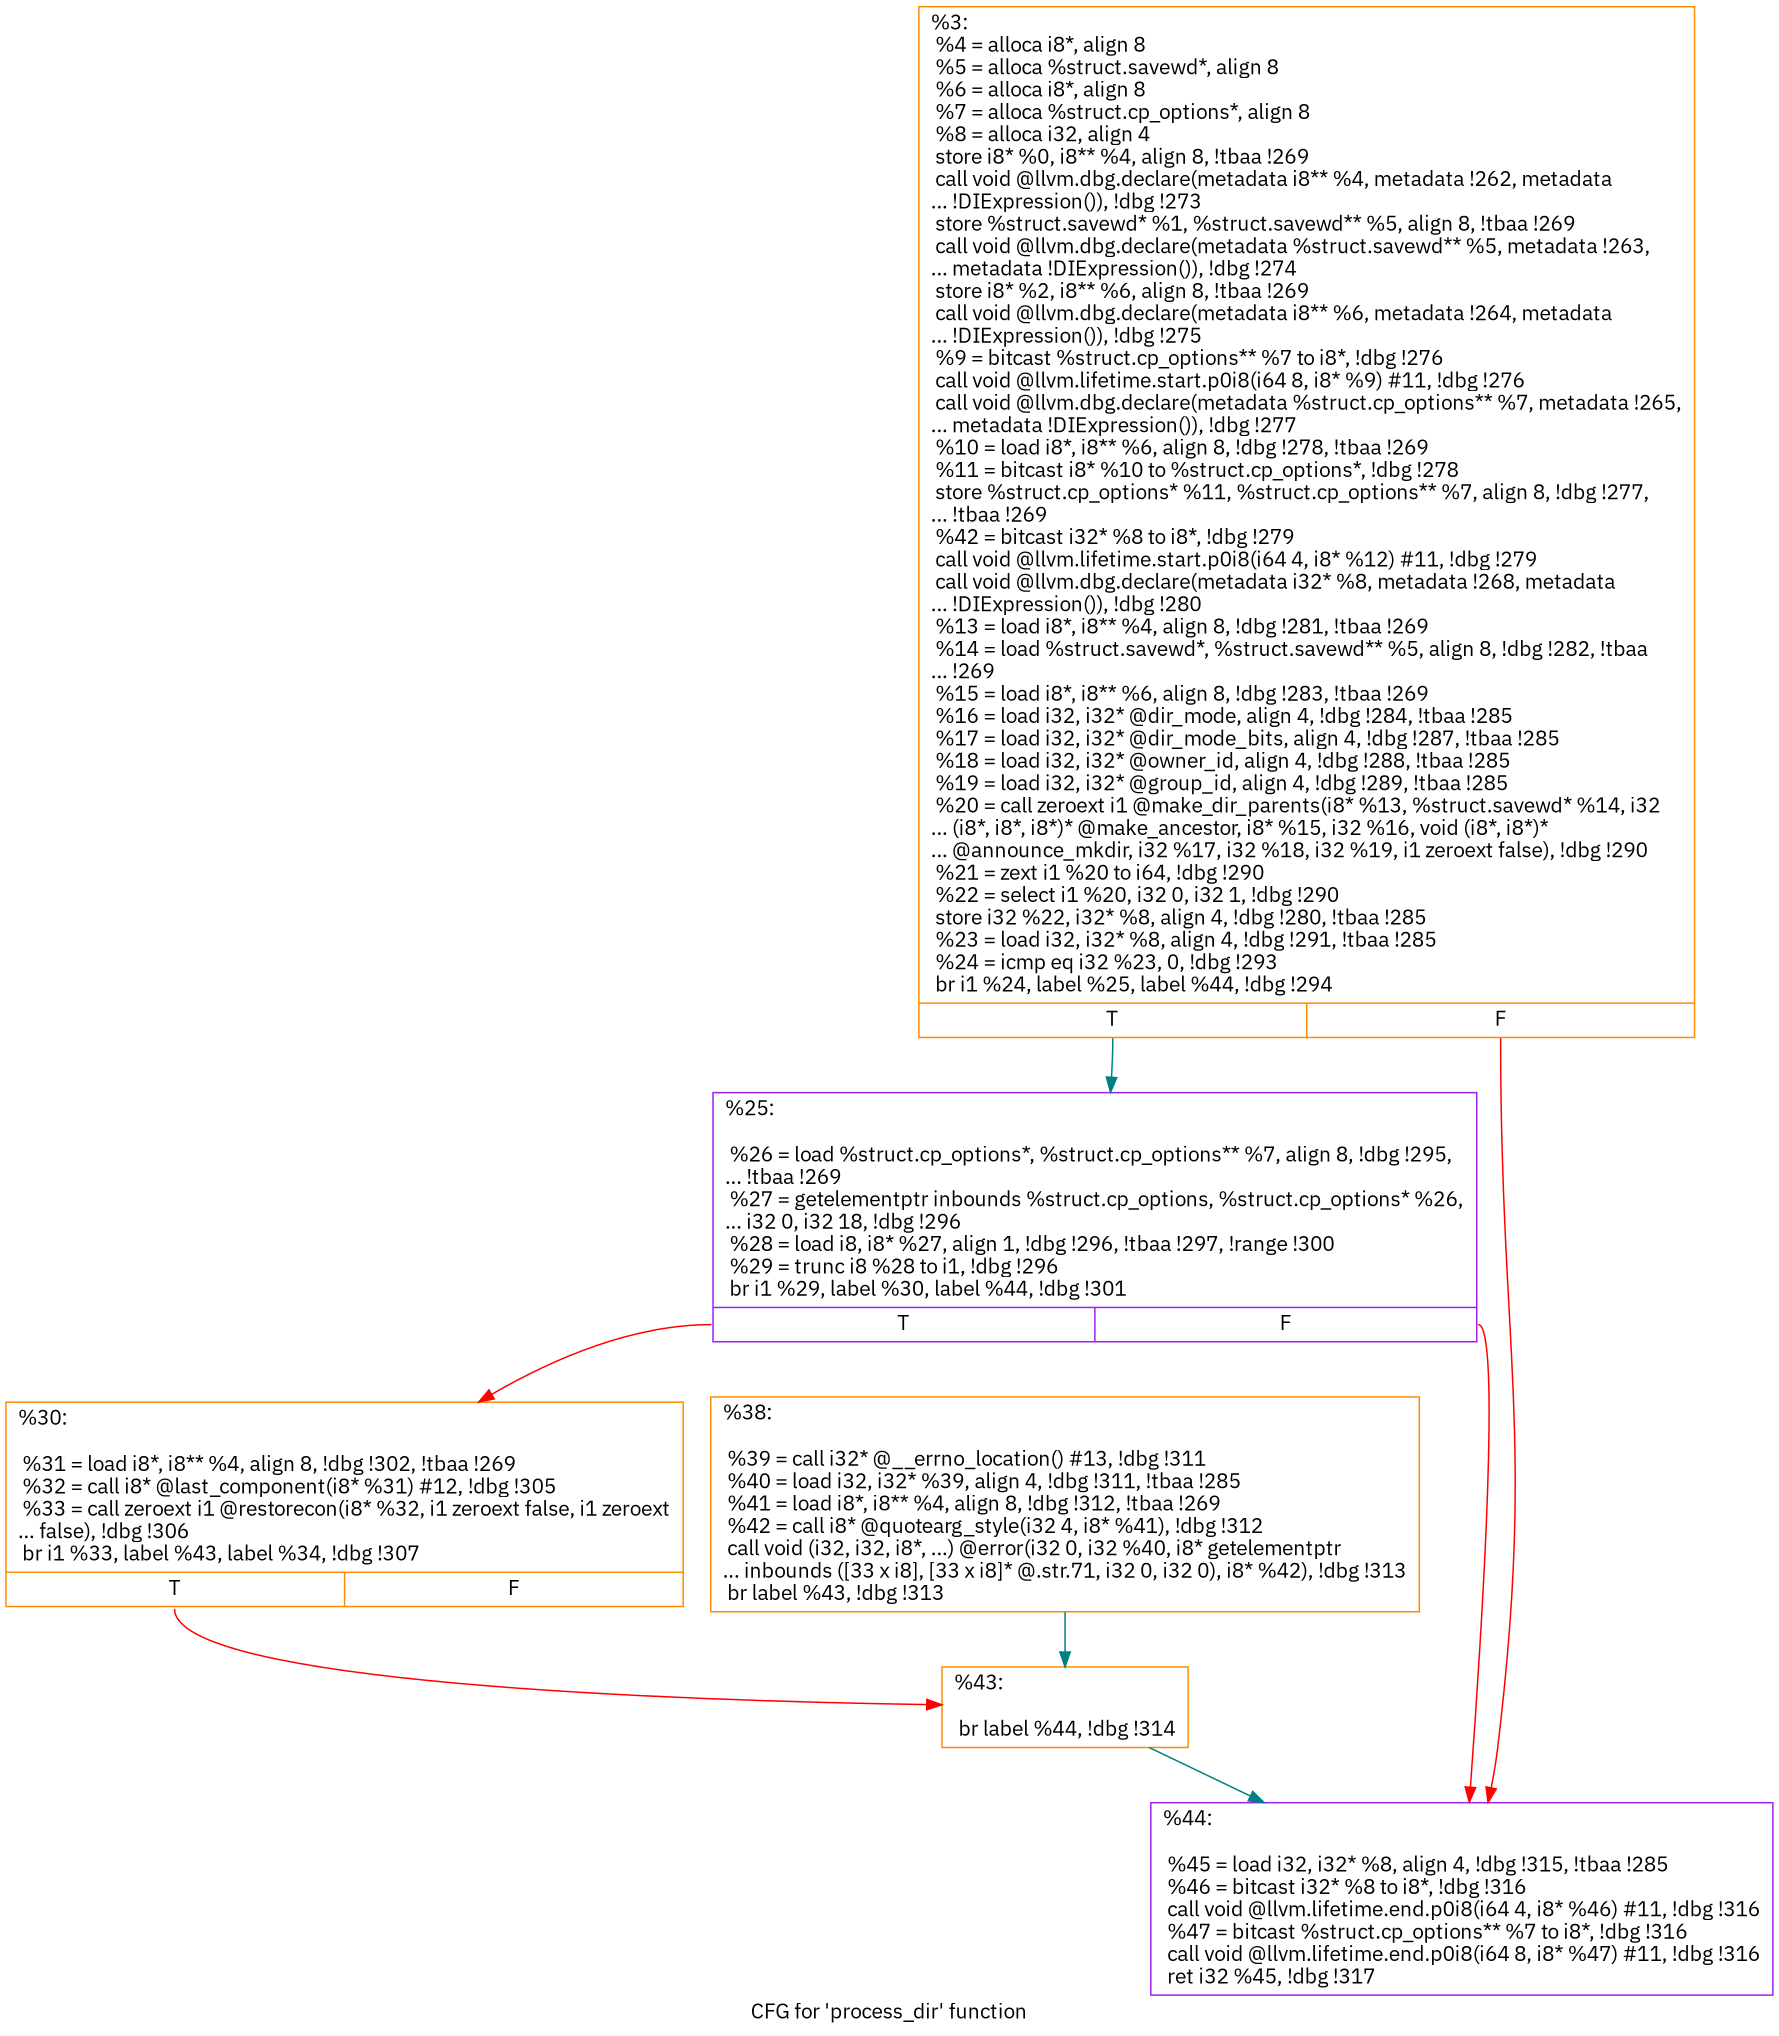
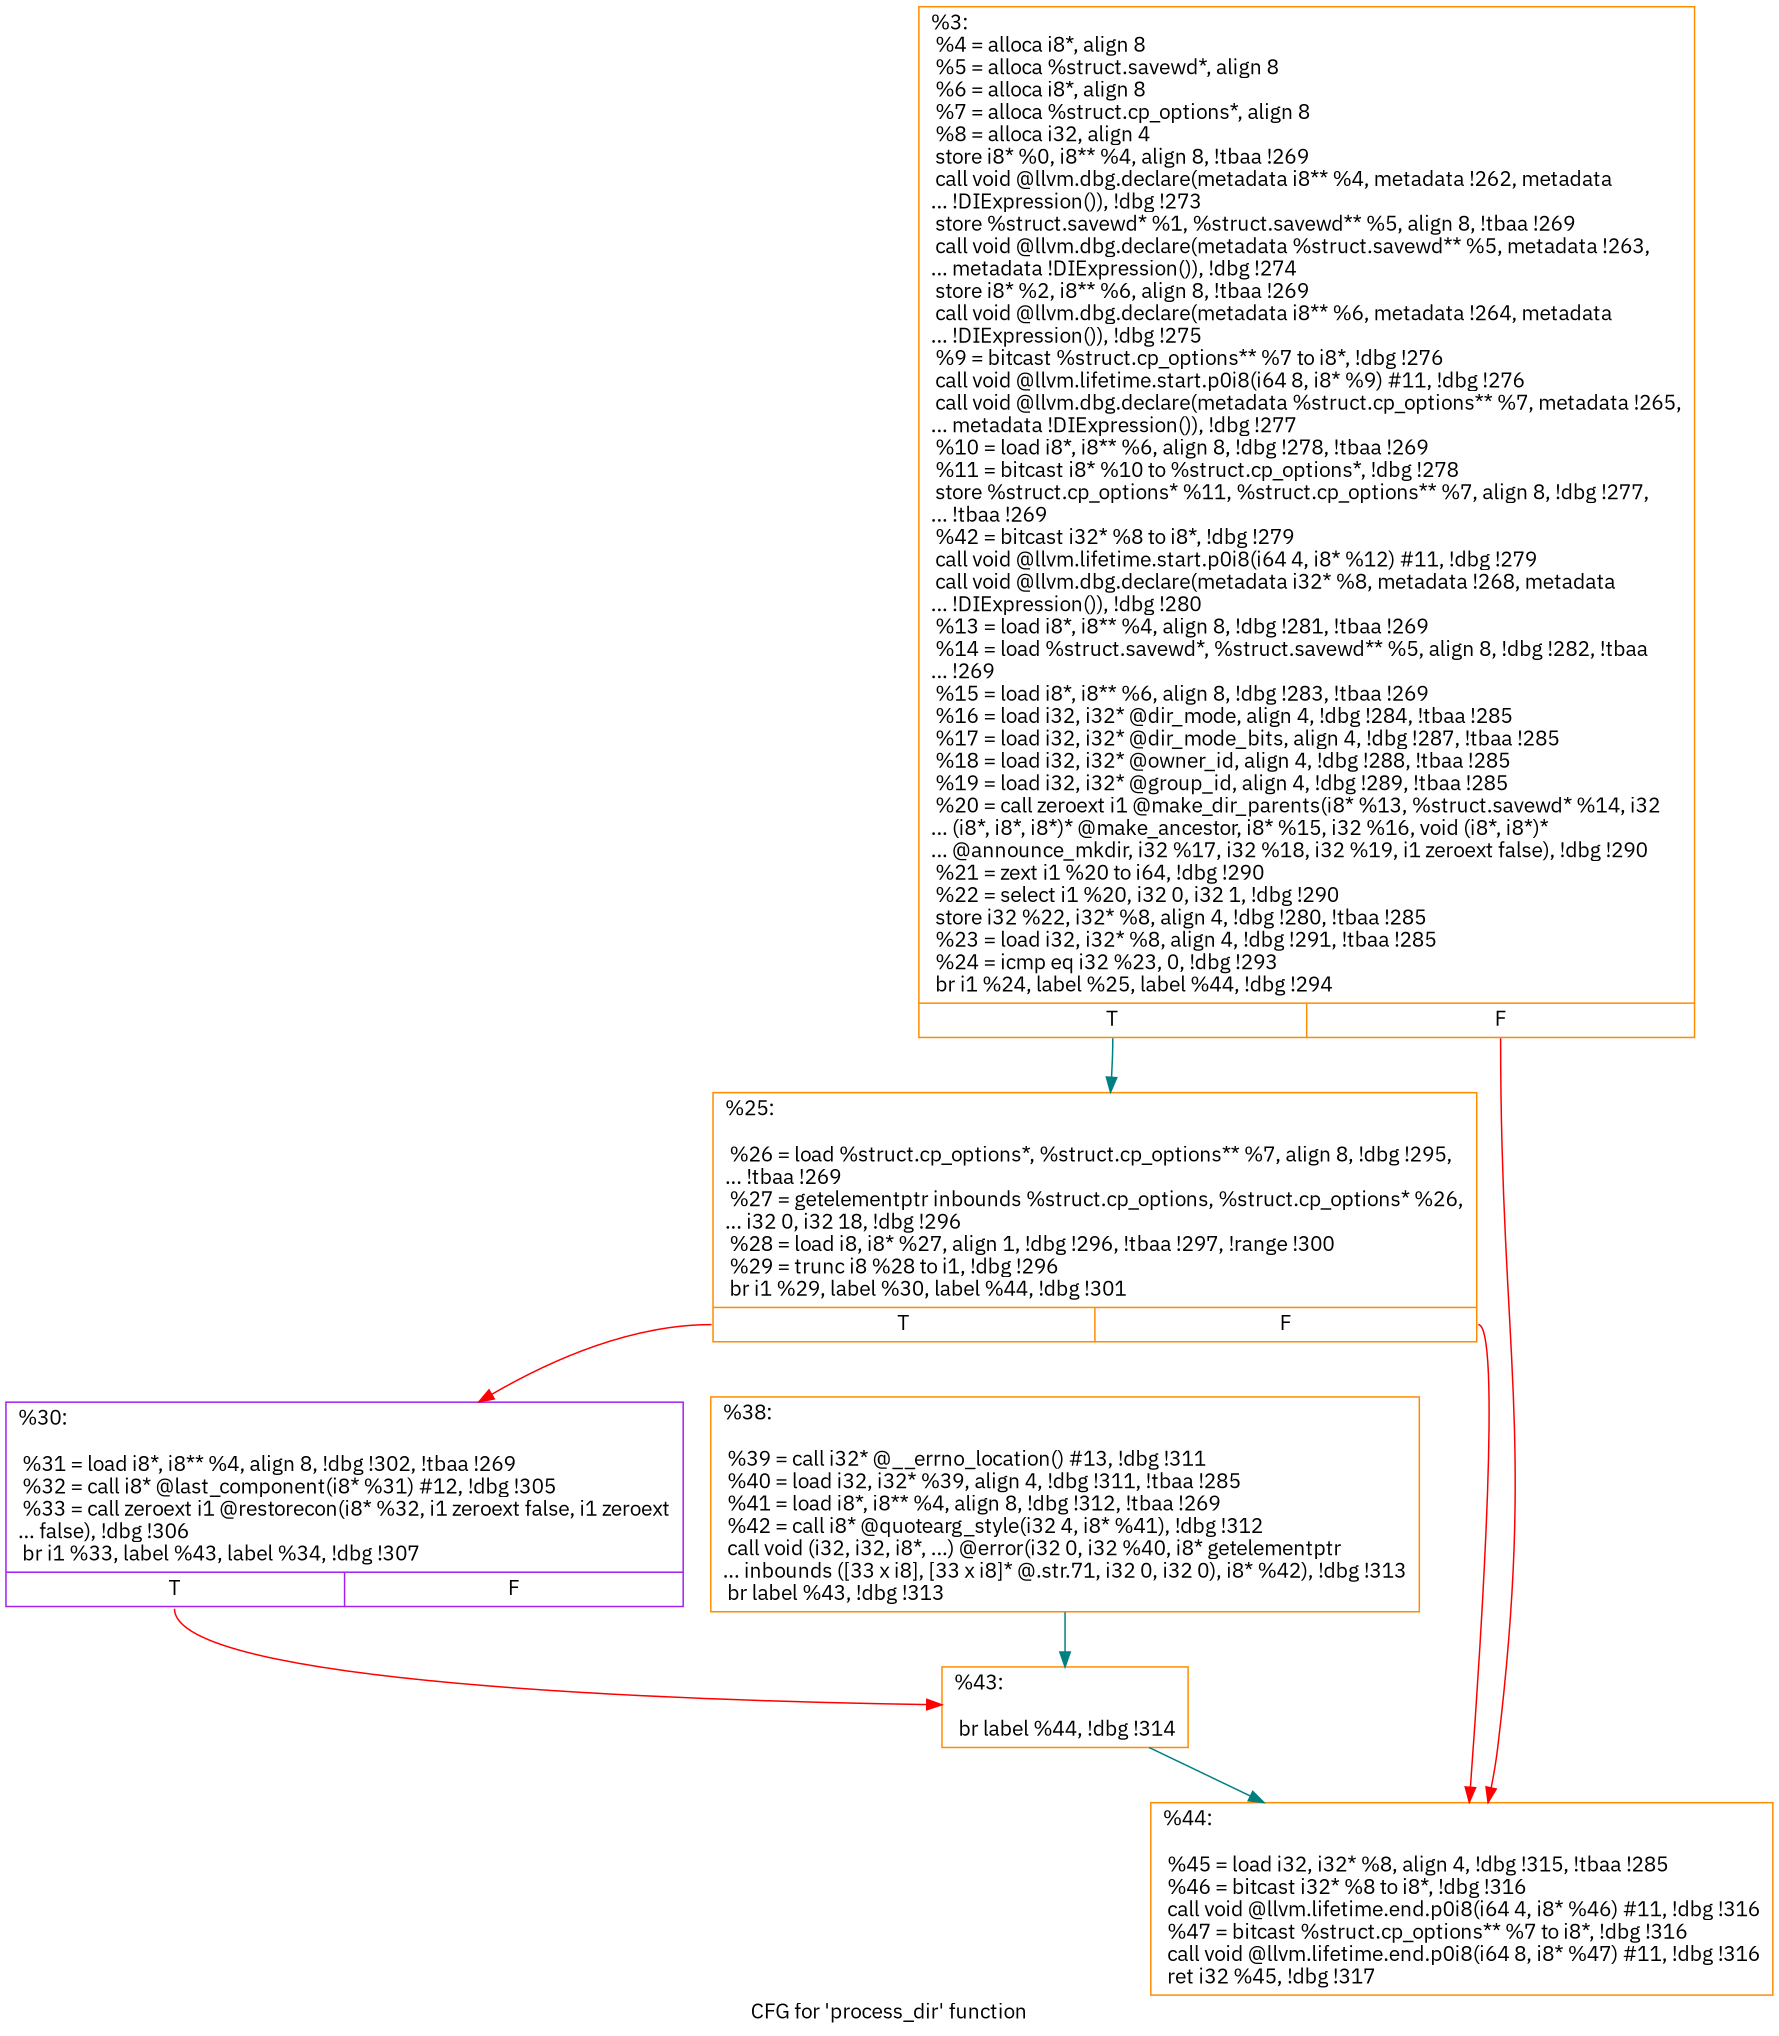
node "%25:": color purple -> darkorange
node "%30:": color darkorange -> purple
node "%44:": color purple -> darkorange
